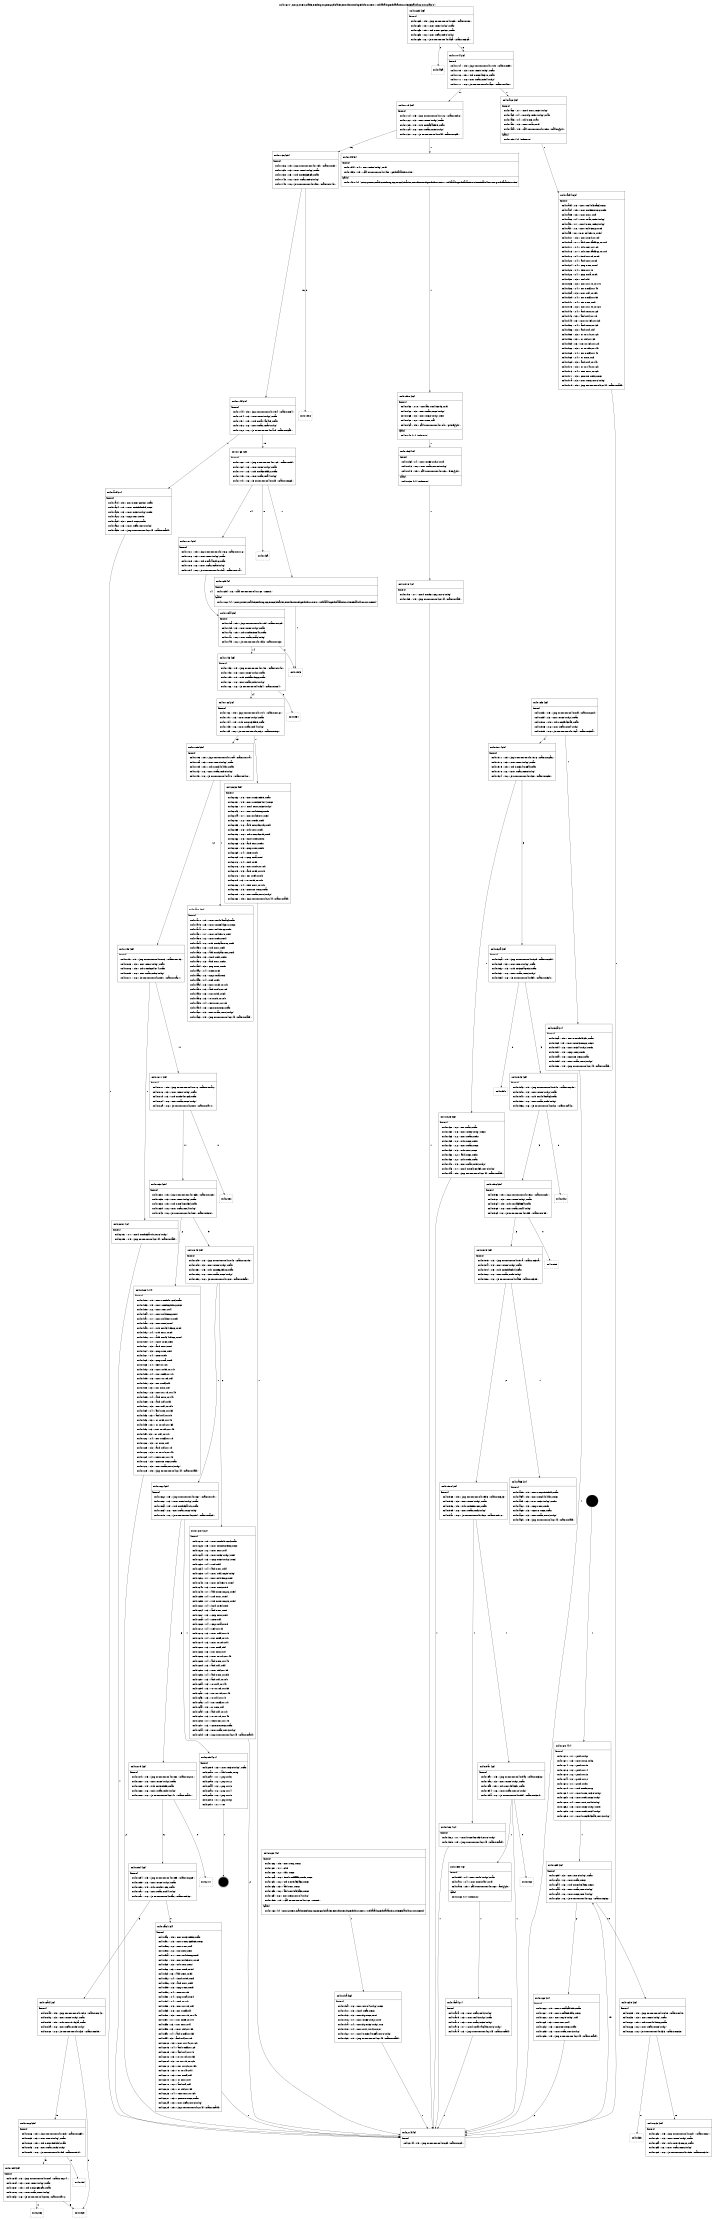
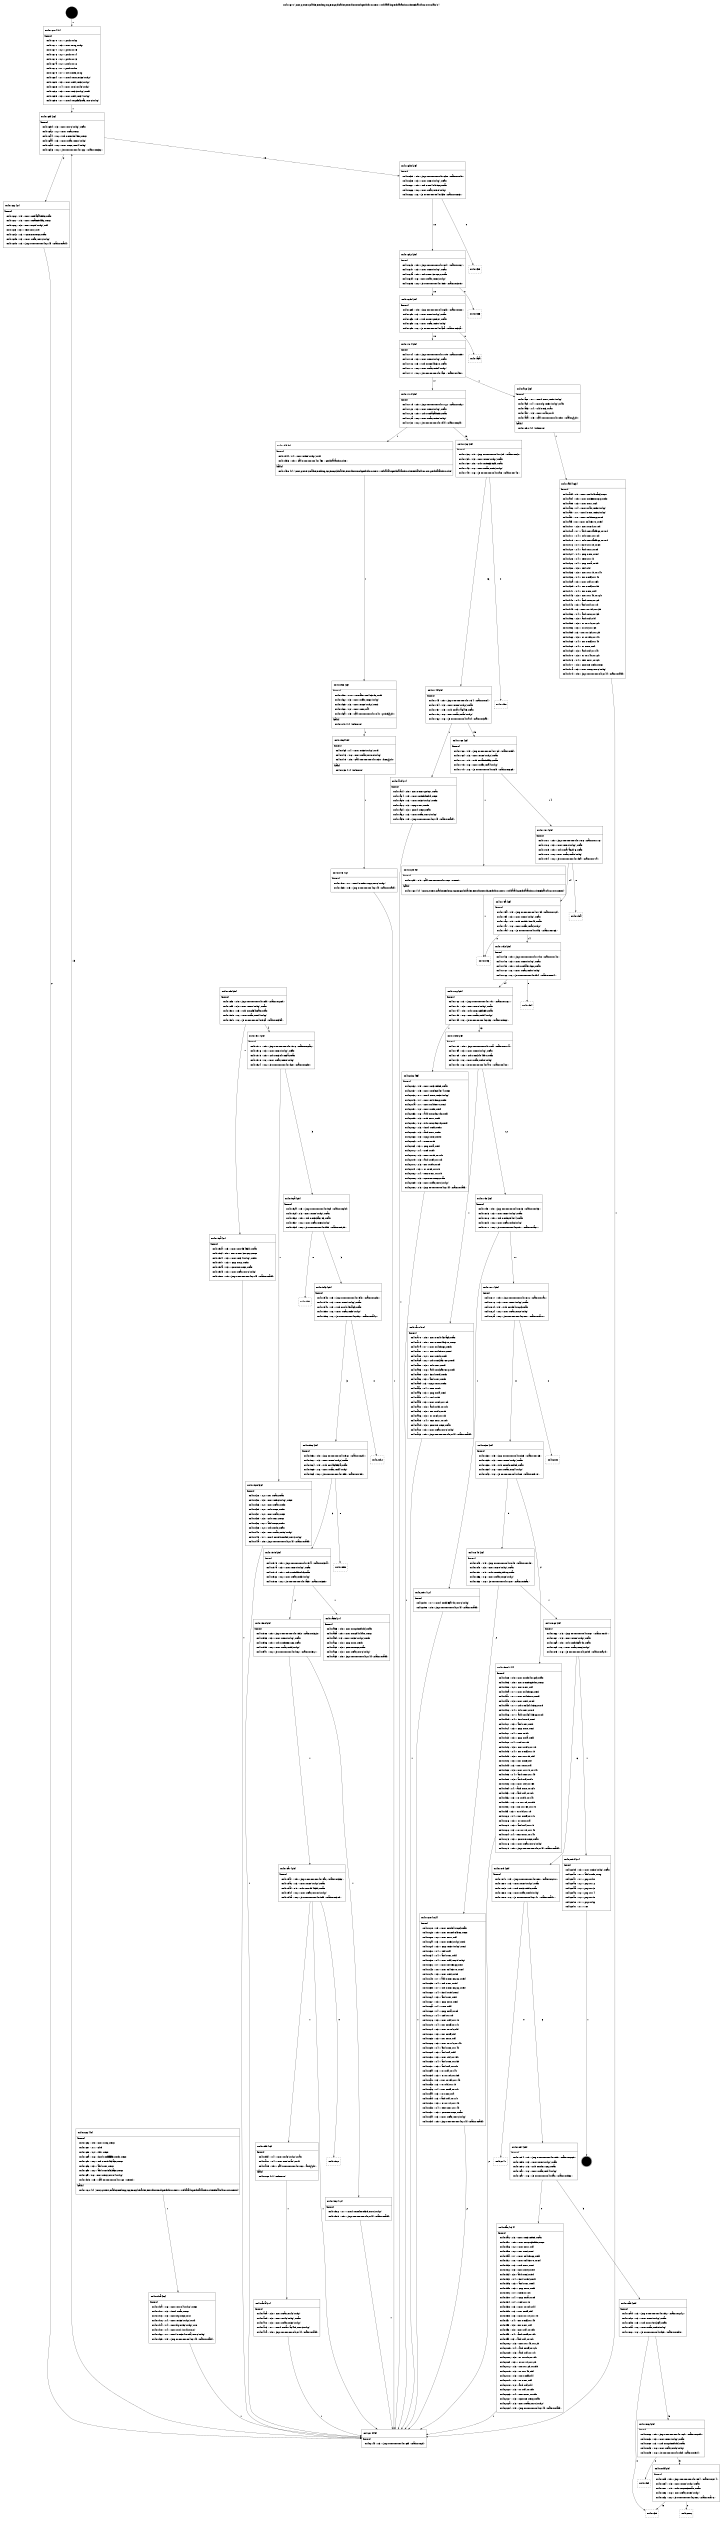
edge "0x4016d2 [25]" -> "0x4016eb [25]": added, label "18"
node "0x4019e5": added
edge "0x401768 [25]" -> "0x401d8a": now "0x401781 [25]" -> "0x401d8a"
edge "0x401a70 [88]" -> "0x40214f [5]": added, label "1"
